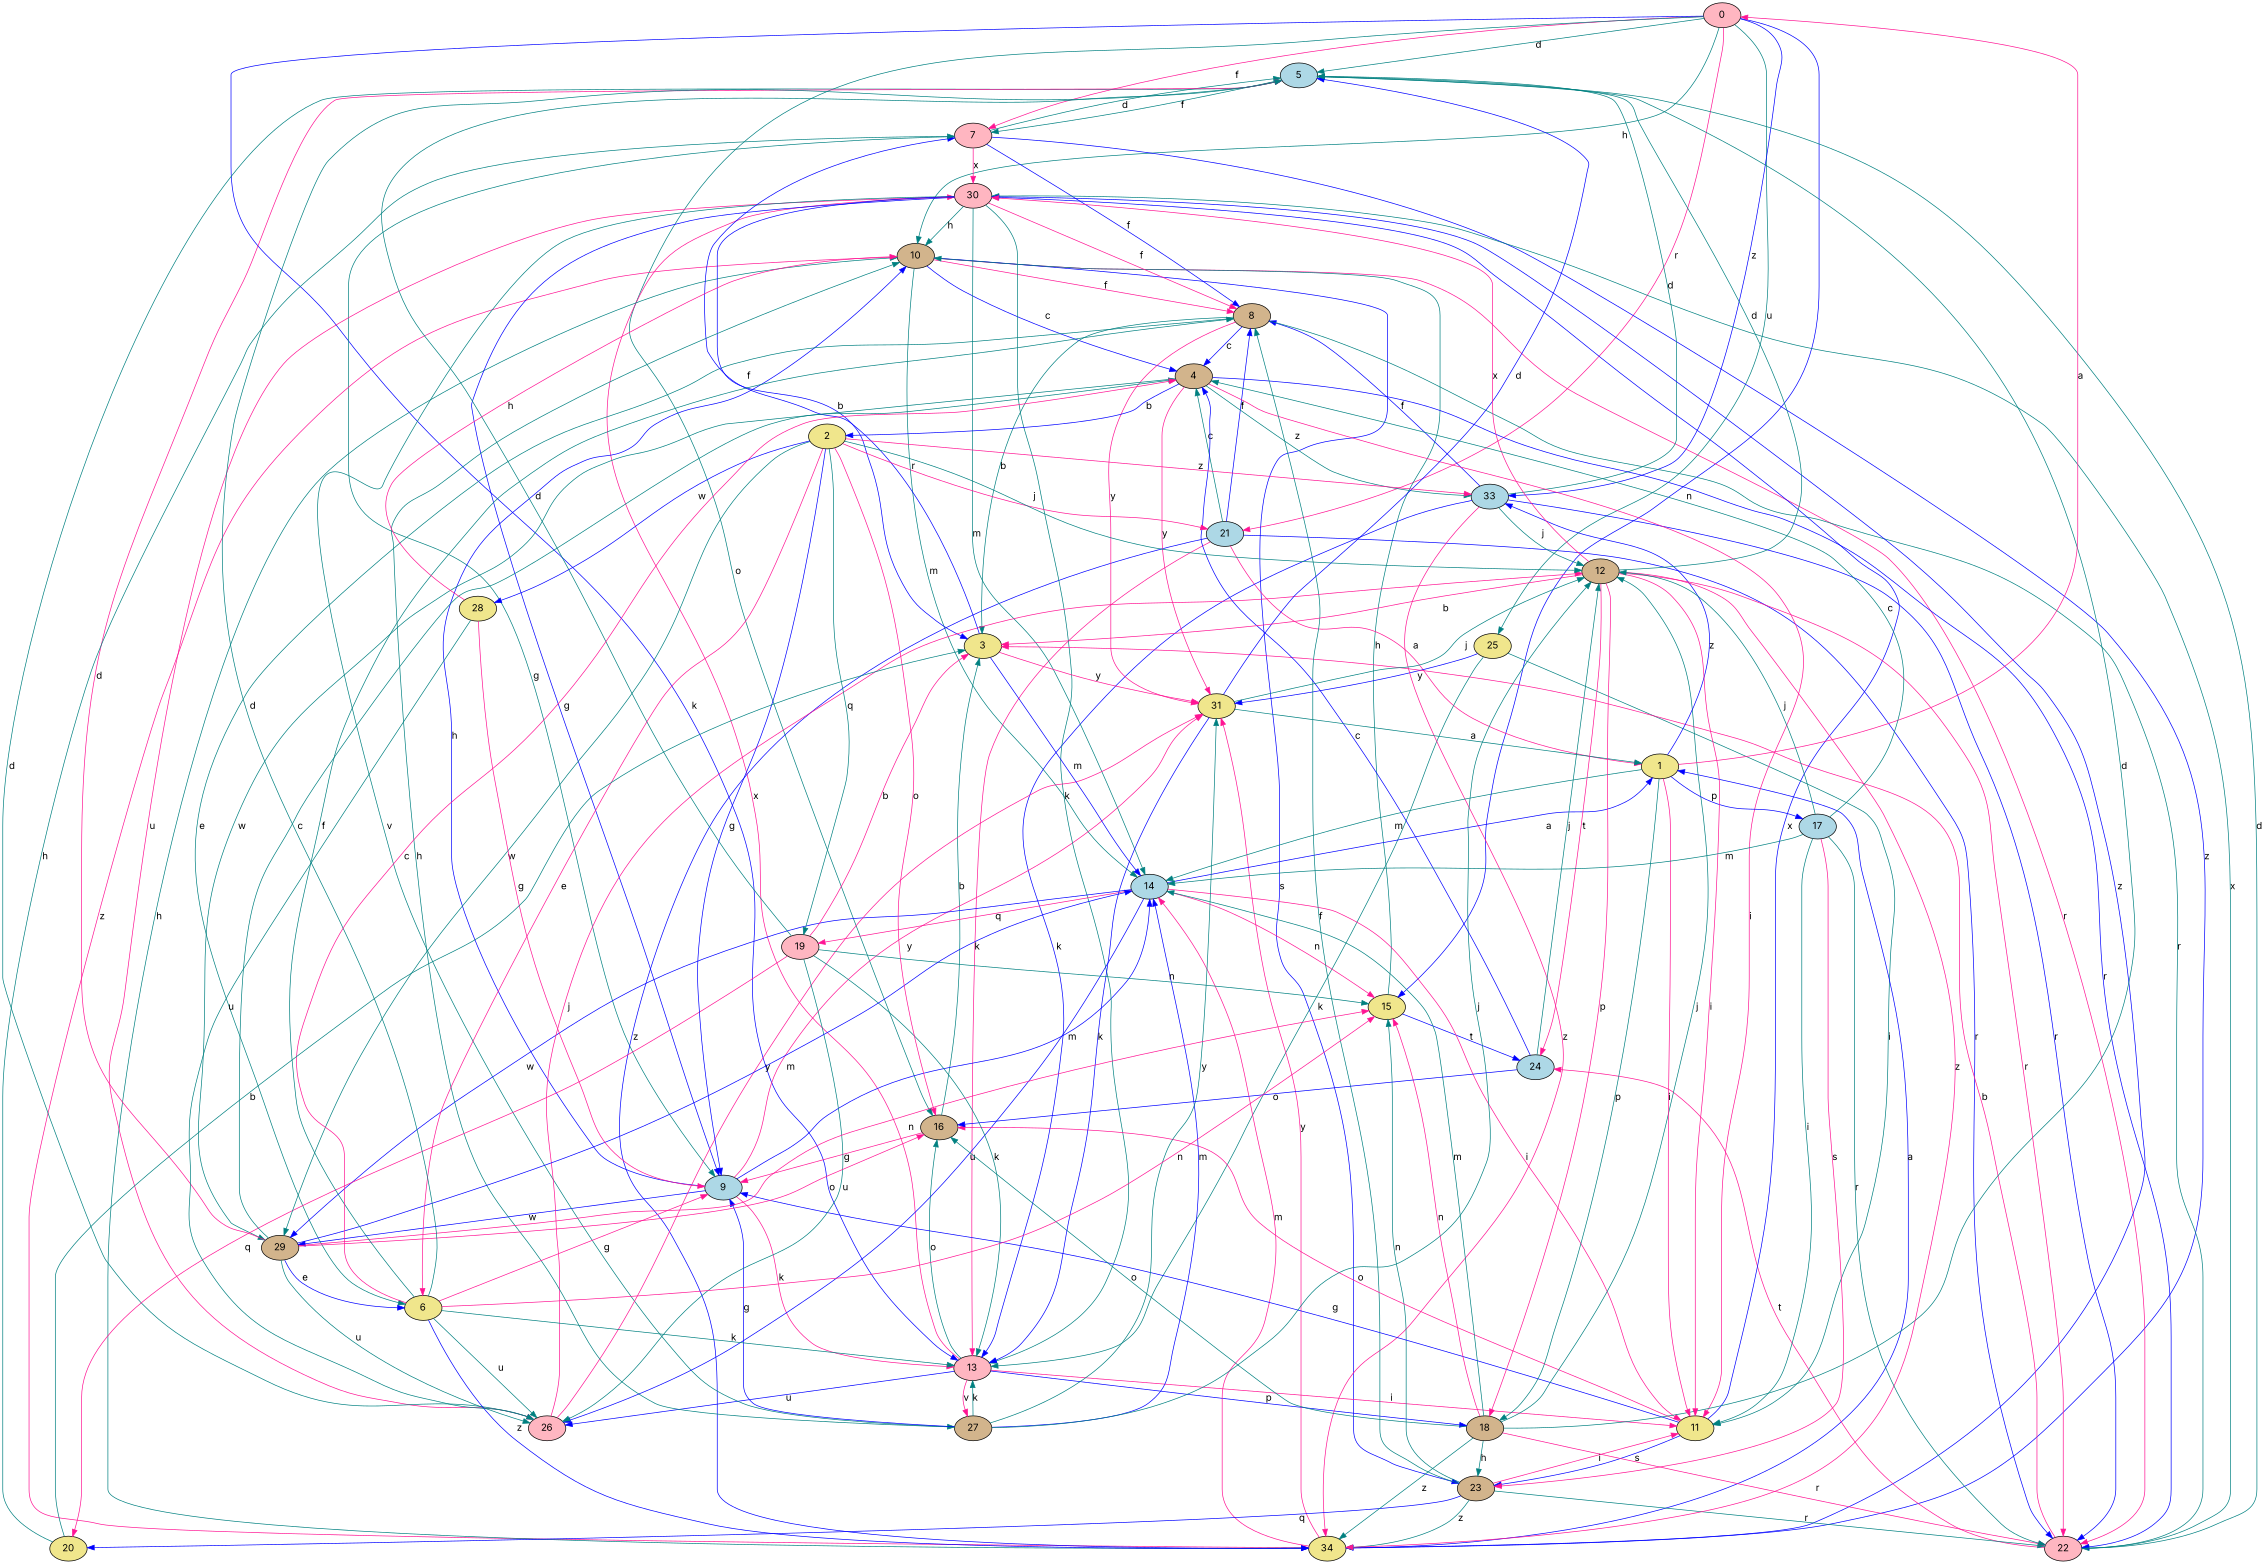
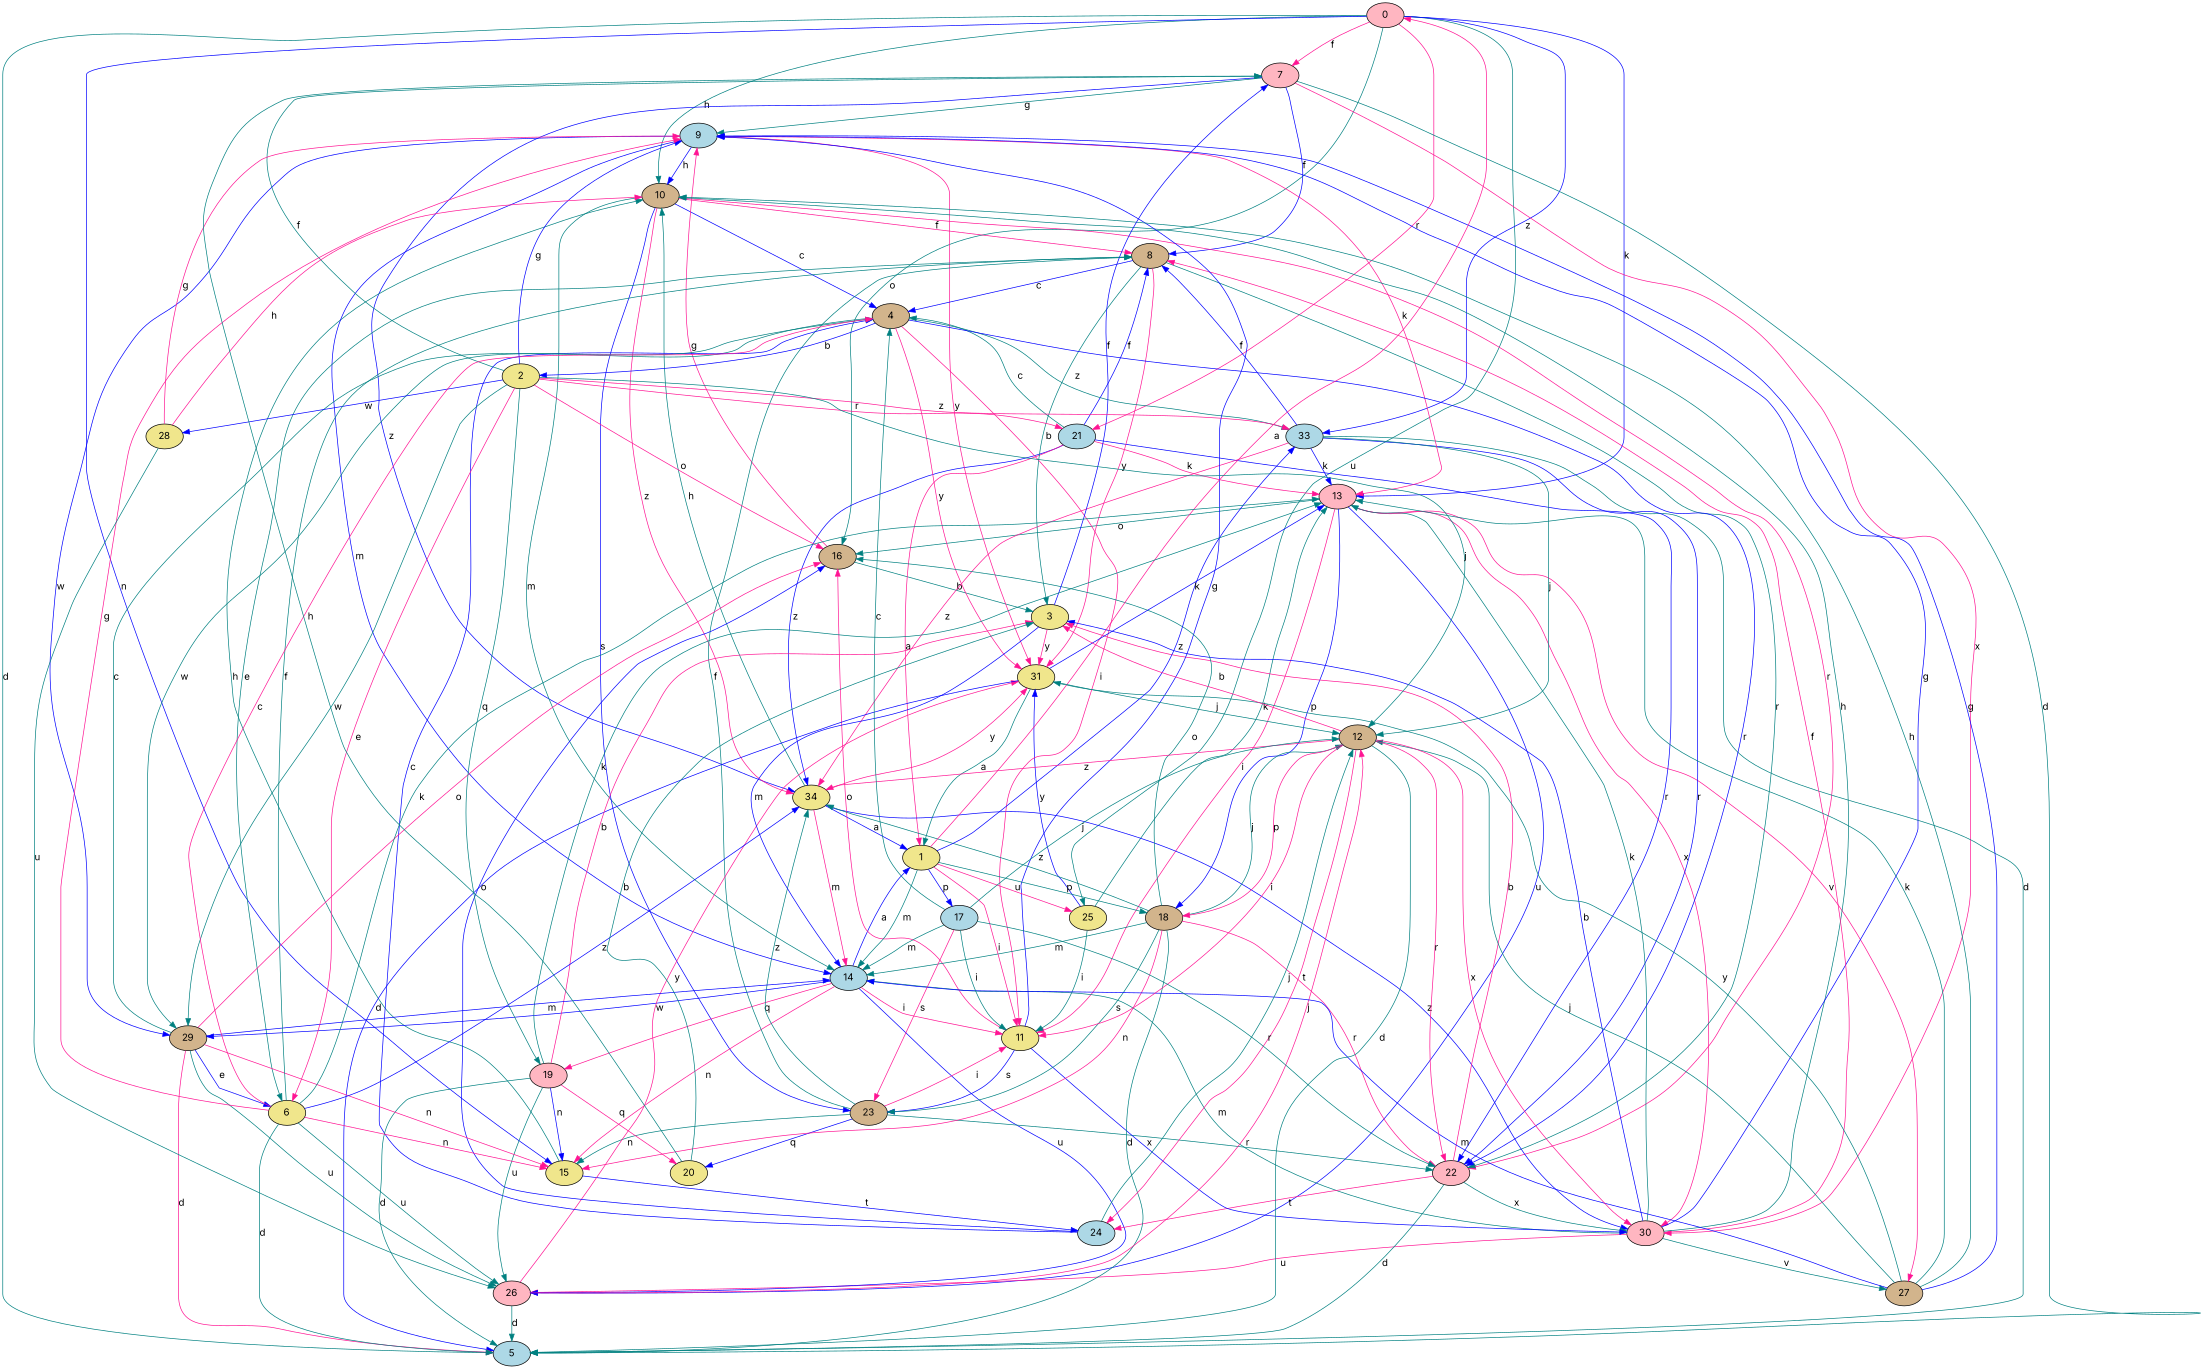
edge "5" -> "7": now "2" -> "7"
edge "30" -> "34": reversed
edge "1" -> "25": added, label "u"
edge "19" -> "15": color teal -> blue
edge "18" -> "23": label "h" -> "s"
